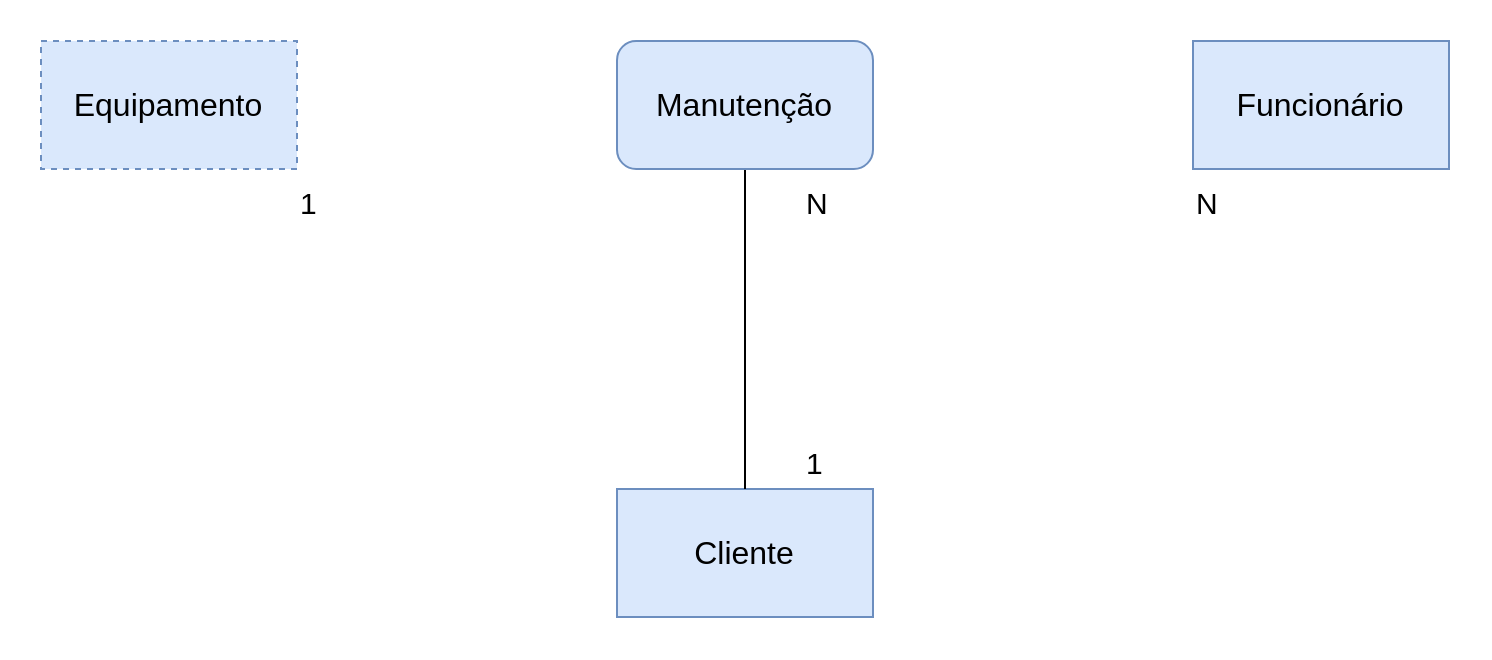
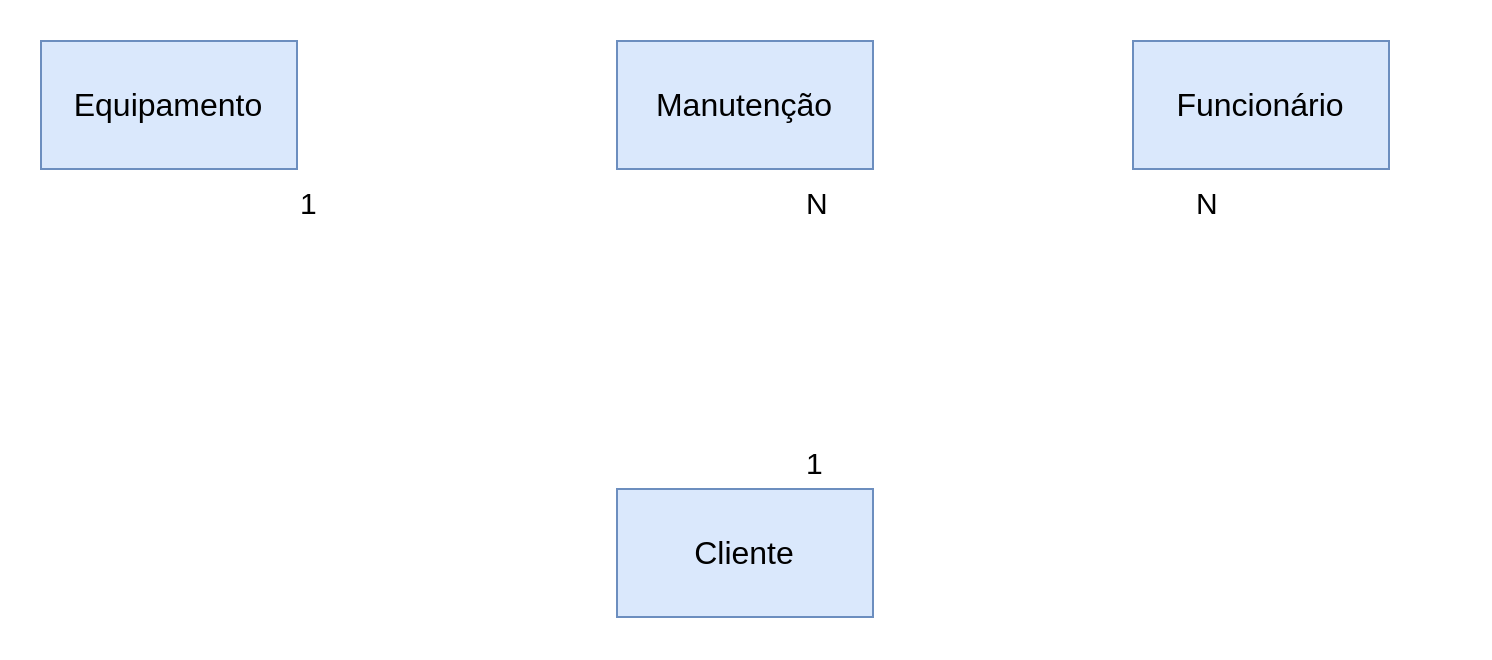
node "Equipamento": style dashed -> solid
node "Manutenção": shape rounded rectangle -> rectangle
node "Funcionário": moved (1321, 105) -> (1261, 105)
edge "Manutenção" -- "Cliente": removed
